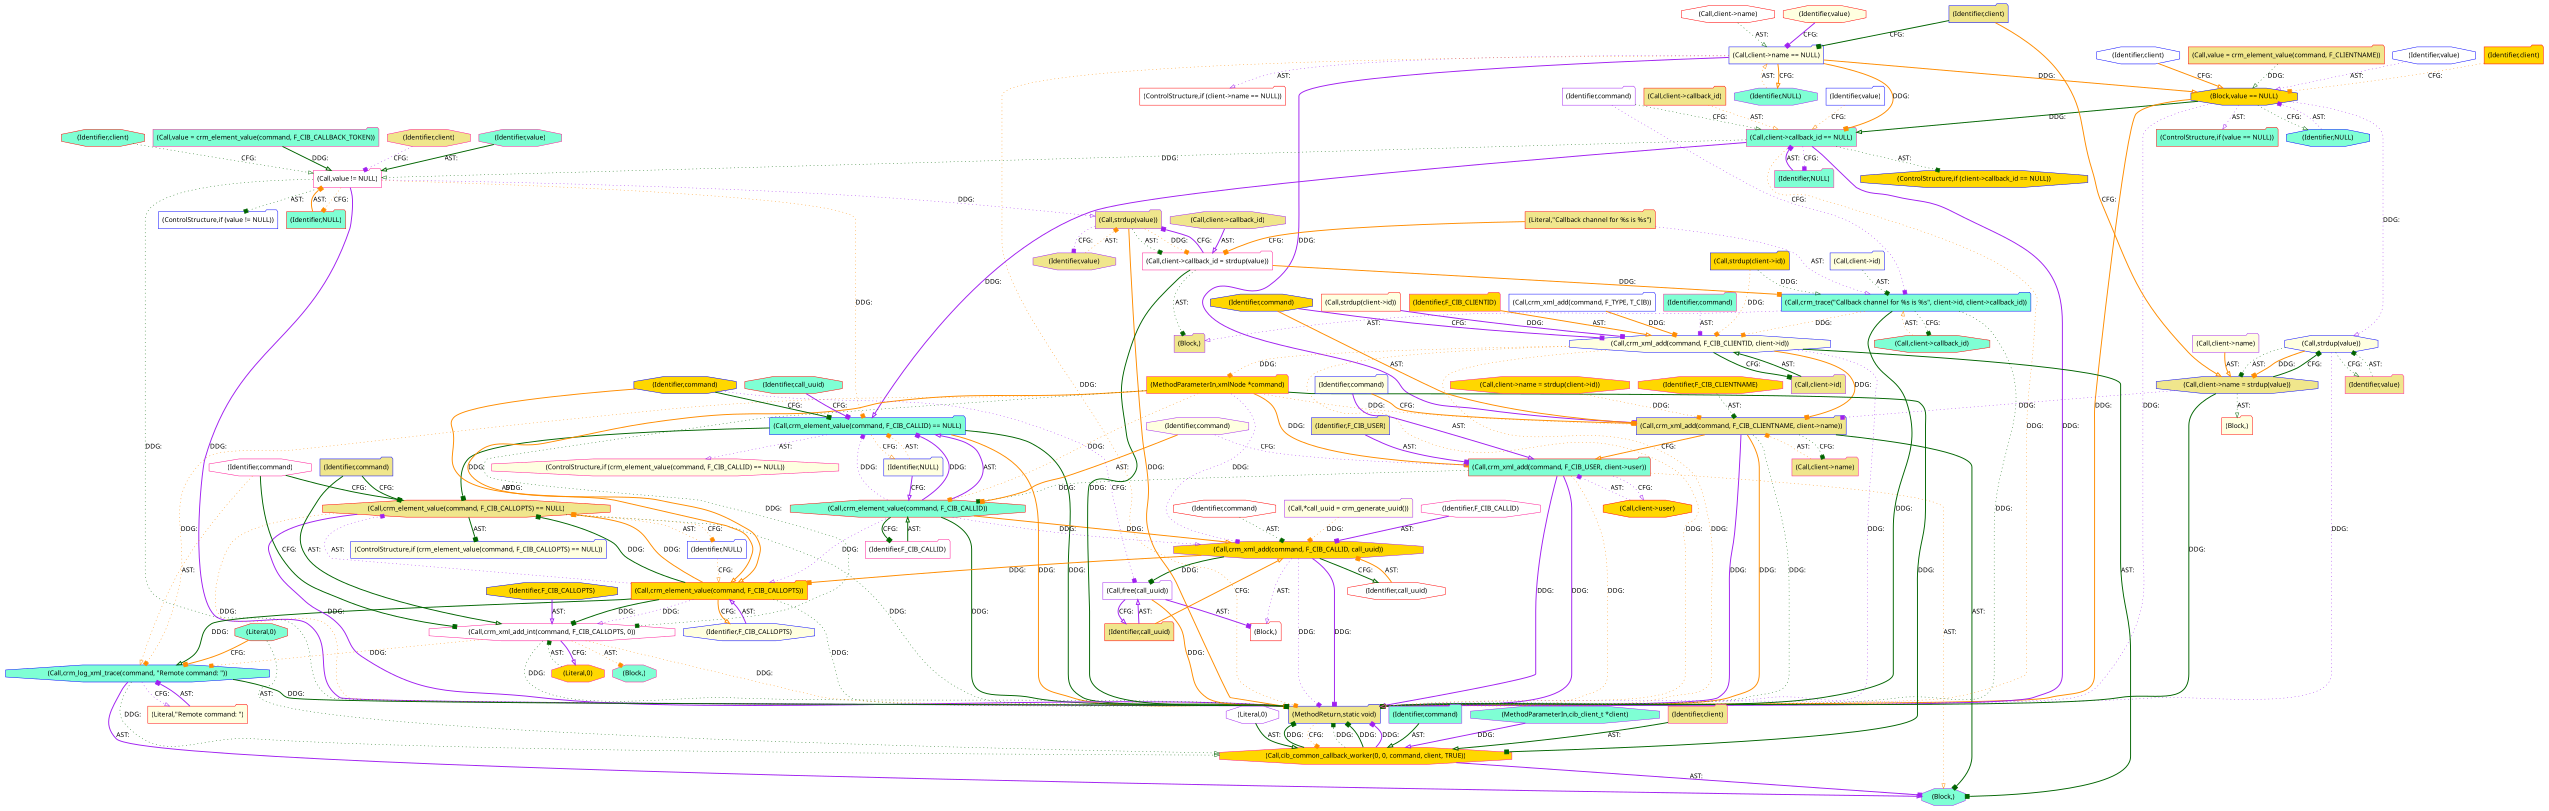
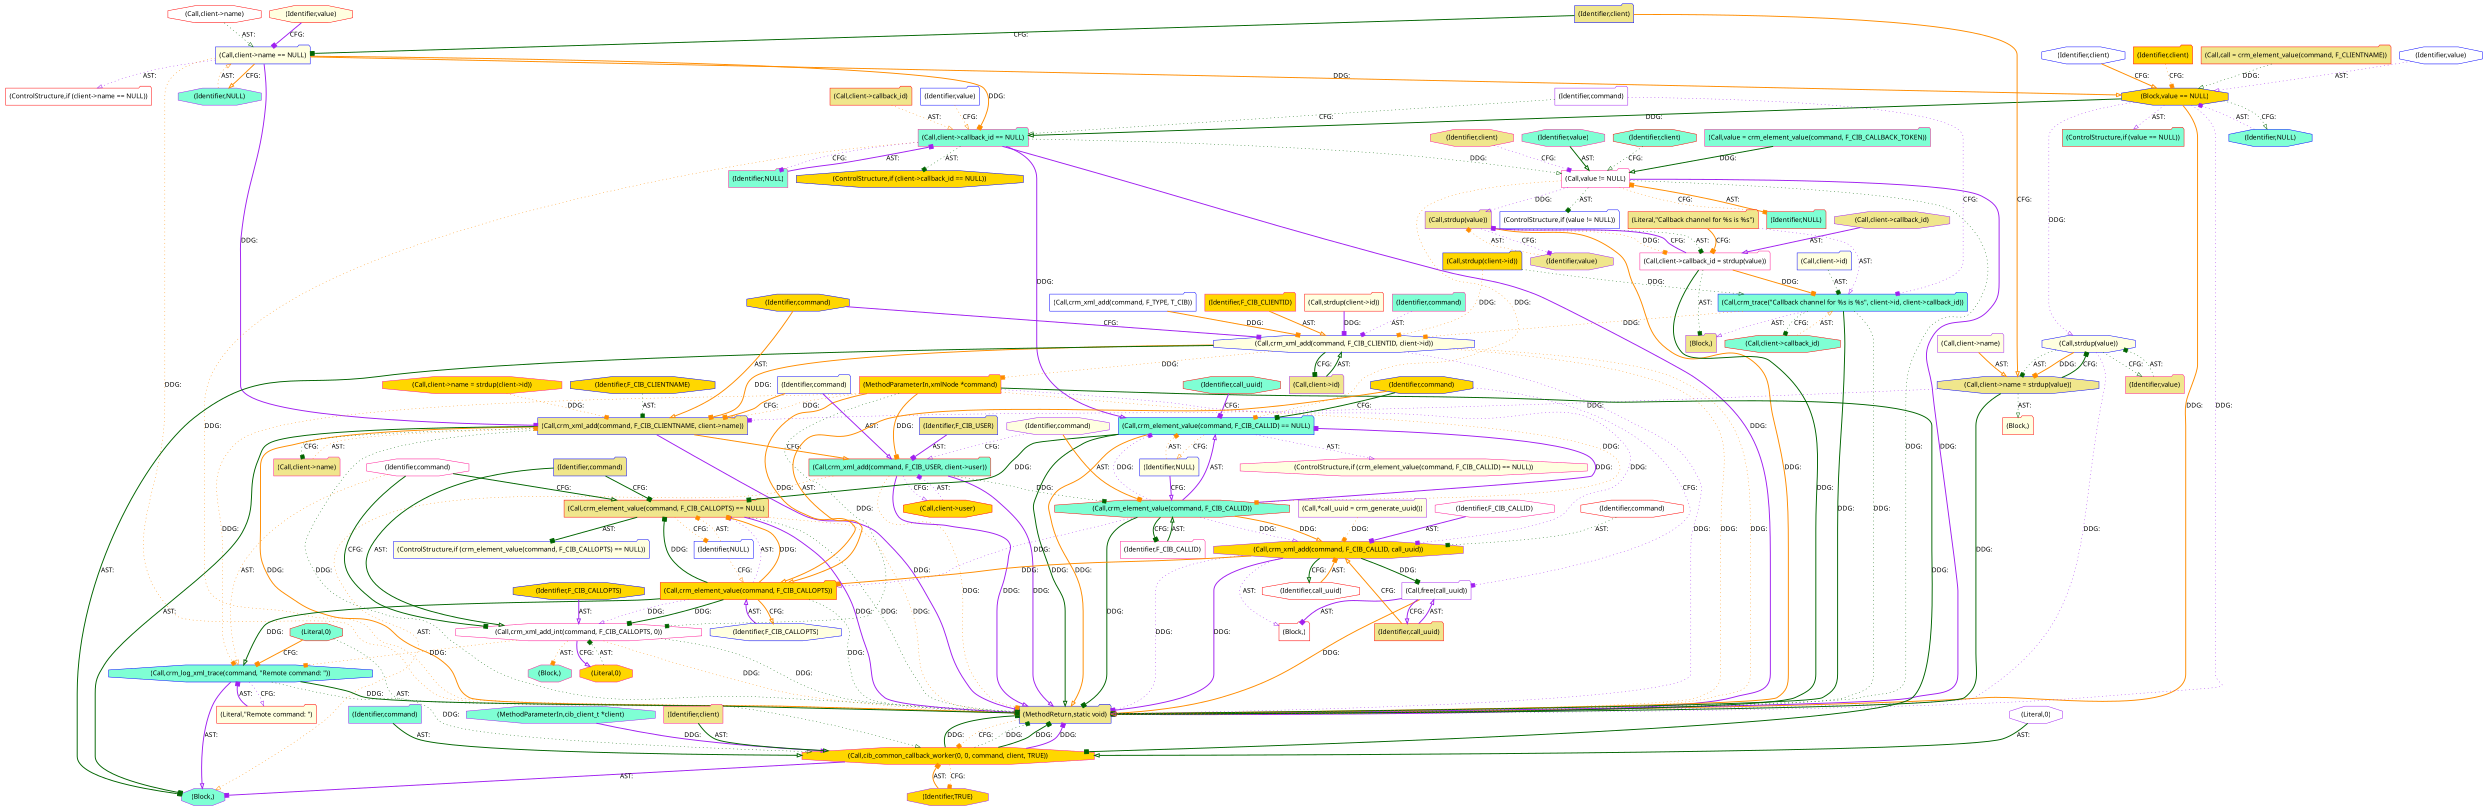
node "(Call,value = crm_element_value(command, F_CLIENTNAME))": label "(Call,value = crm_element_value(command, F_CLIENTNAME))" -> "(Call,call = crm_element_value(command, F_CLIENTNAME))"
node "(Identifier,F_CIB_CLIENTNAME)": color deeppink -> blue
node "(Call,crm_element_value(command, F_CIB_CALLOPTS) == NULL)": shape octagon -> folder
node "(Identifier,TRUE)": added
